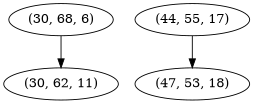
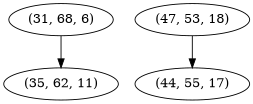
node "(30, 68, 6)": label "(30, 68, 6)" -> "(31, 68, 6)"
edge "(44, 55, 17)" -> "(47, 53, 18)": reversed
node "(30, 62, 11)": label "(30, 62, 11)" -> "(35, 62, 11)"
